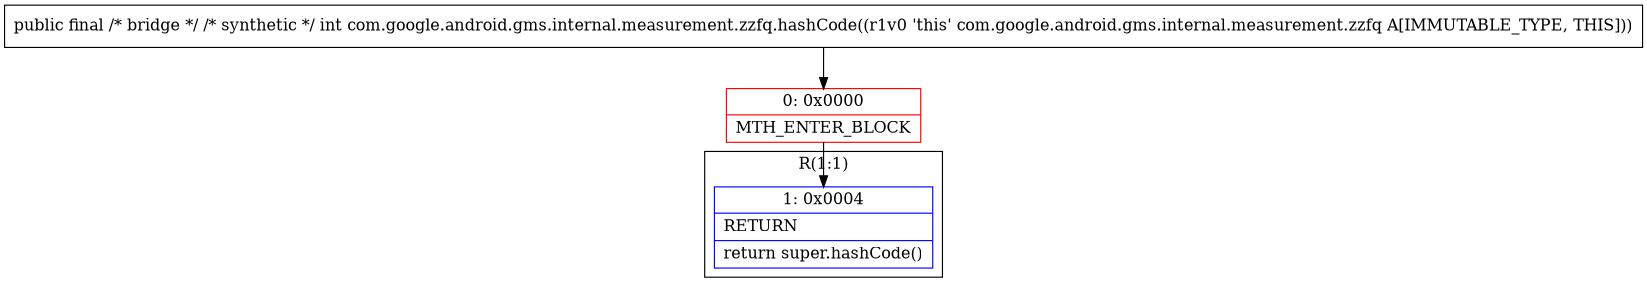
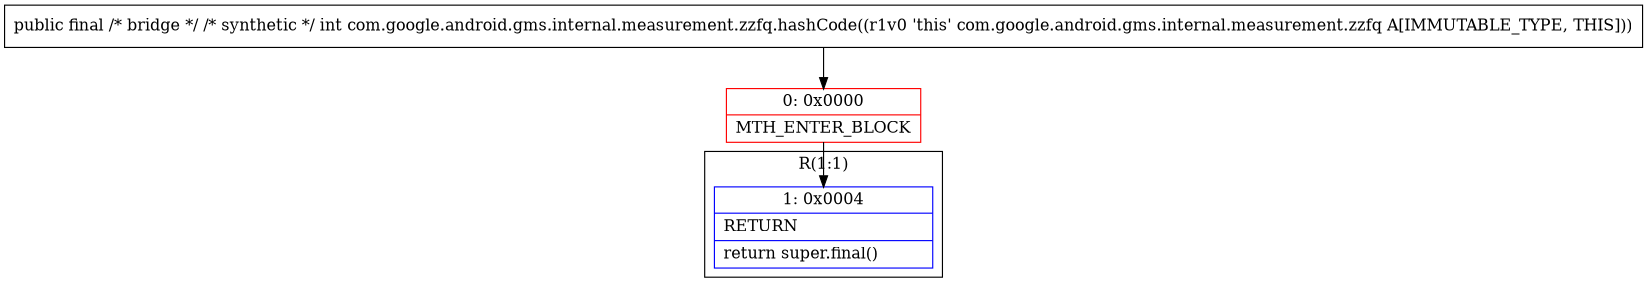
node "1: 0x0004": text "return super.hashCode()" -> "return super.final()"
